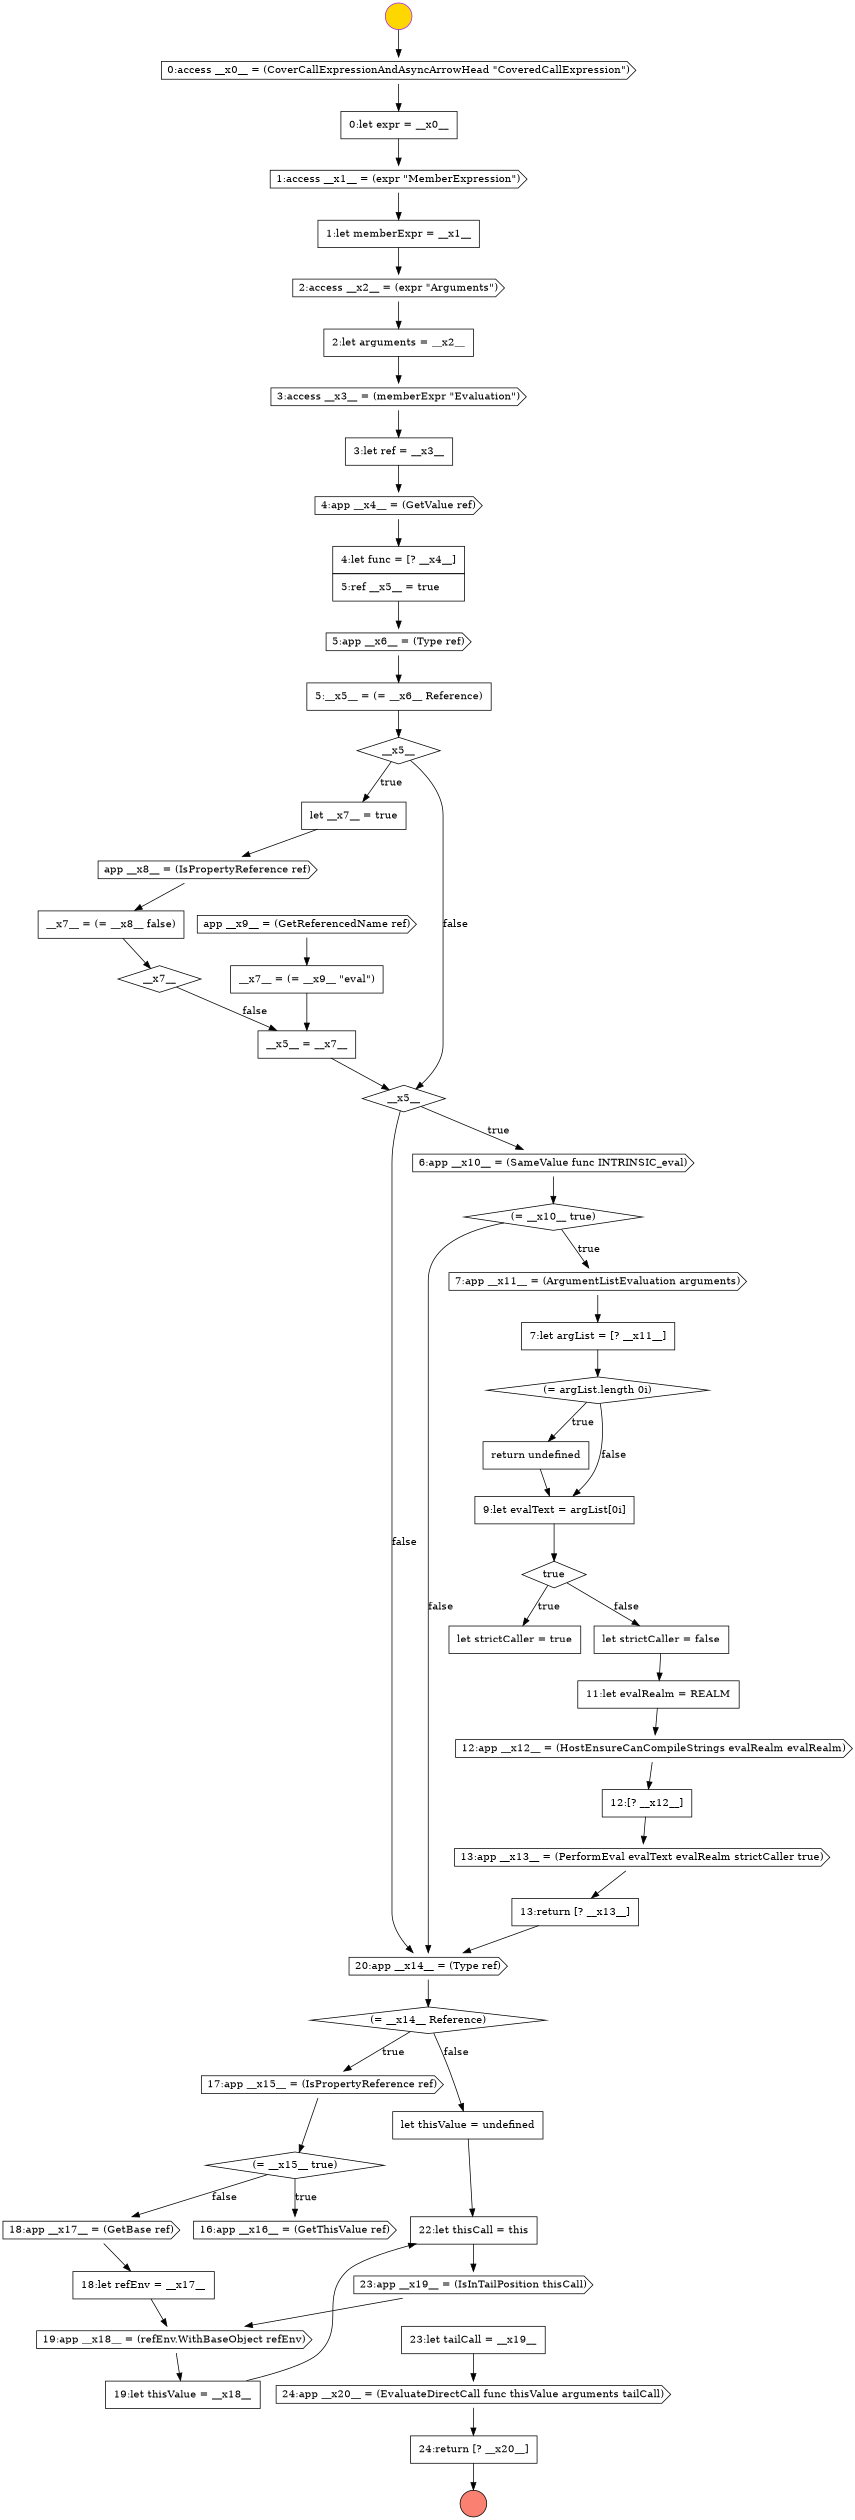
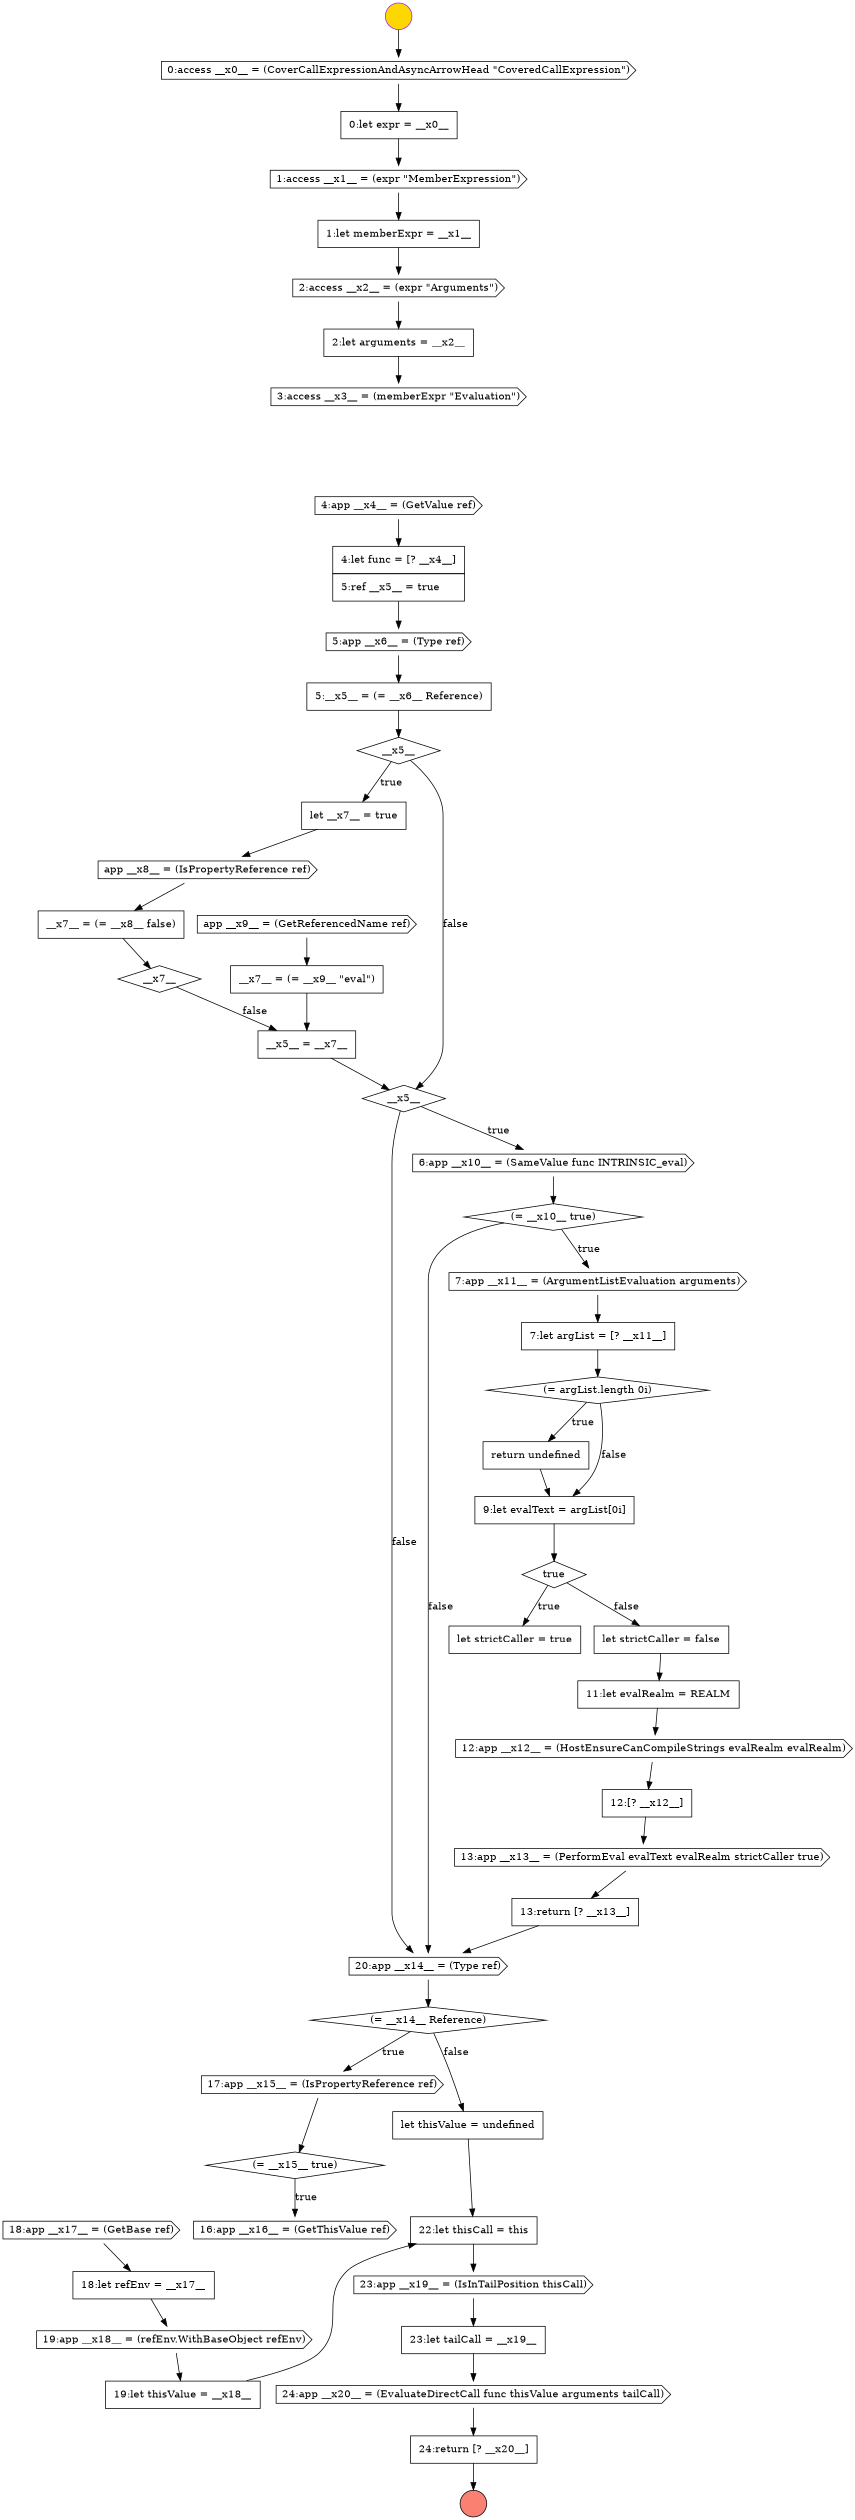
node "3:let ref = __x3__": removed
edge "(= __x15__ true)" -> "18:app __x17__ = (GetBase ref)": removed, label "false"
edge "23:app __x19__ = (IsInTailPosition thisCall)" -> "19:app __x18__ = (refEnv.WithBaseObject refEnv)": now "23:app __x19__ = (IsInTailPosition thisCall)" -> "23:let tailCall = __x19__"
